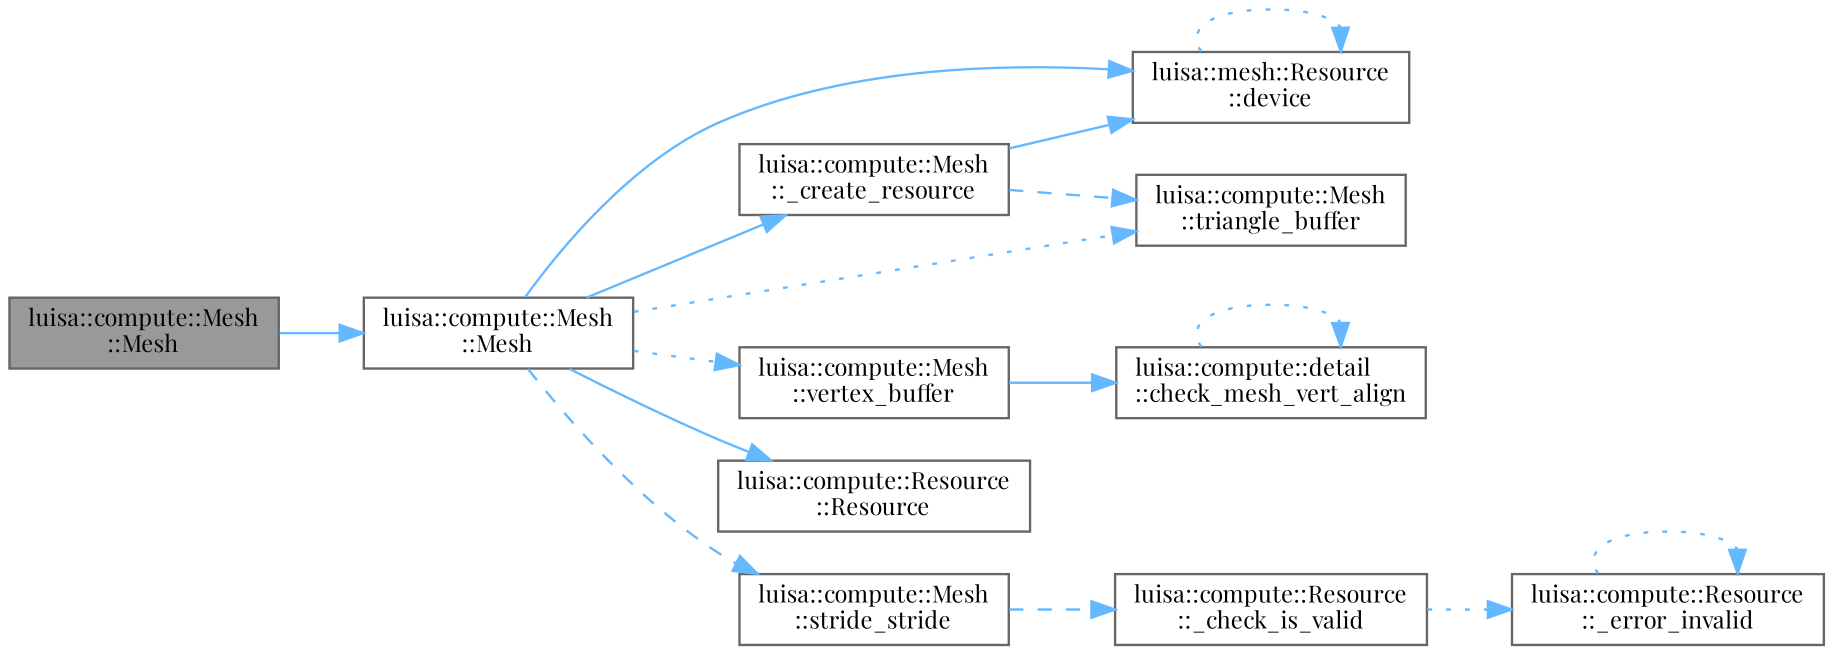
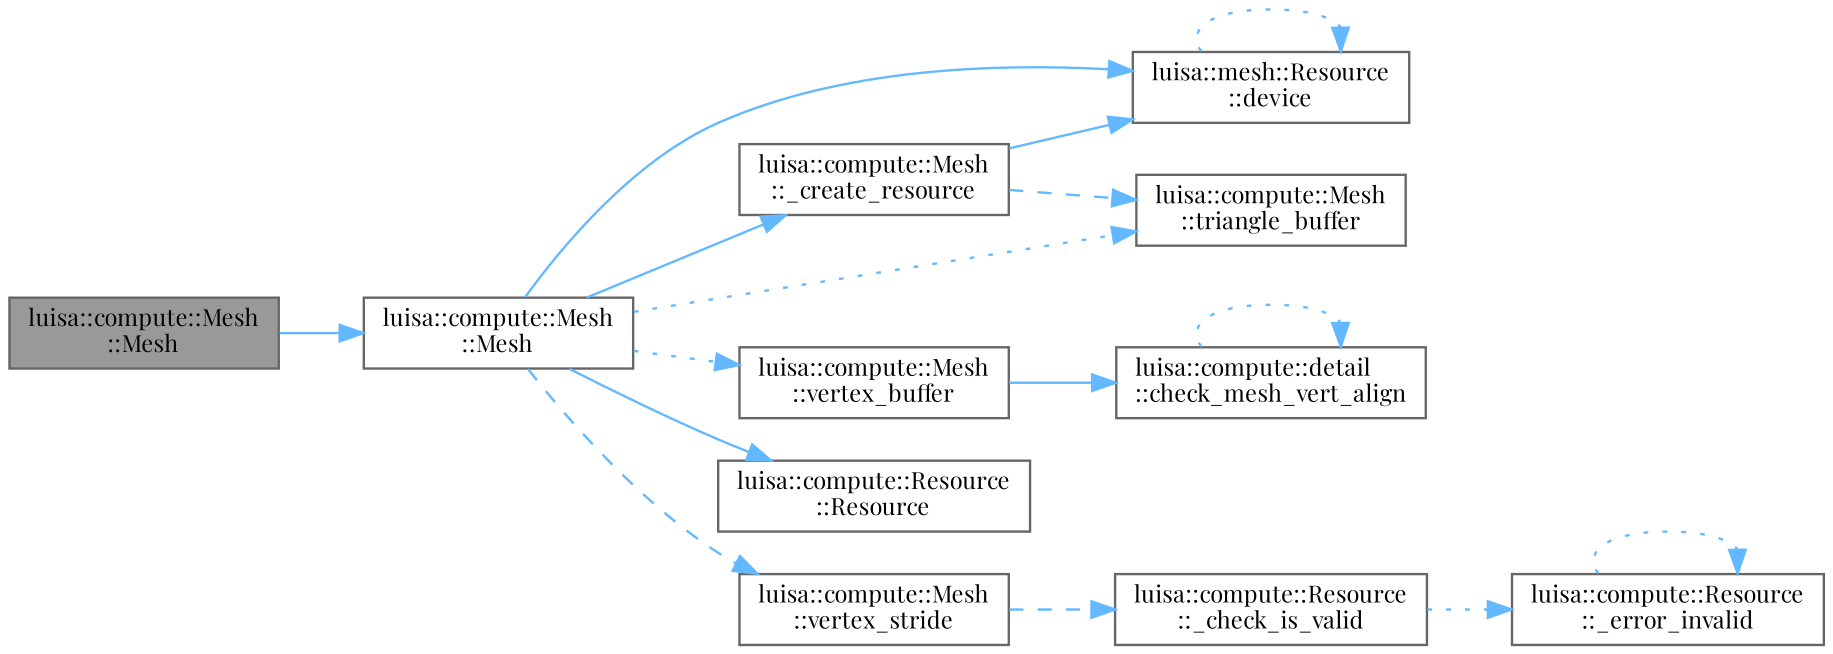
node "luisa::compute::Mesh ::stride_stride": label "luisa::compute::Mesh ::stride_stride" -> "luisa::compute::Mesh ::vertex_stride"
